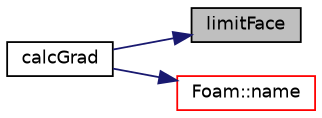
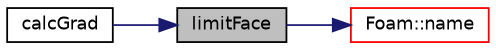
edge "calcGrad" -> "Foam::name": now "limitFace" -> "Foam::name"
